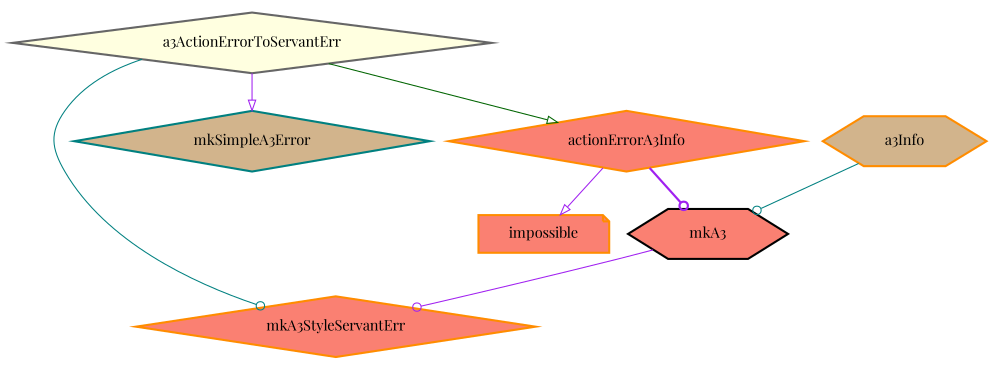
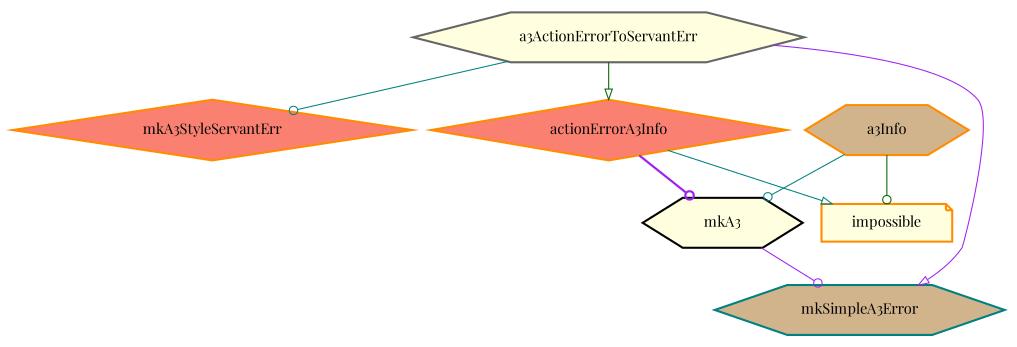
node "a3ActionErrorToServantErr": shape diamond -> hexagon
node "mkSimpleA3Error": shape diamond -> hexagon
edge "a3Info" -> "impossible": added
edge "actionErrorA3Info" -> "impossible": color purple -> teal
node "impossible": fillcolor salmon -> lightyellow
node "mkA3": fillcolor salmon -> lightyellow
edge "mkA3" -> "mkA3StyleServantErr": now "mkA3" -> "mkSimpleA3Error"
